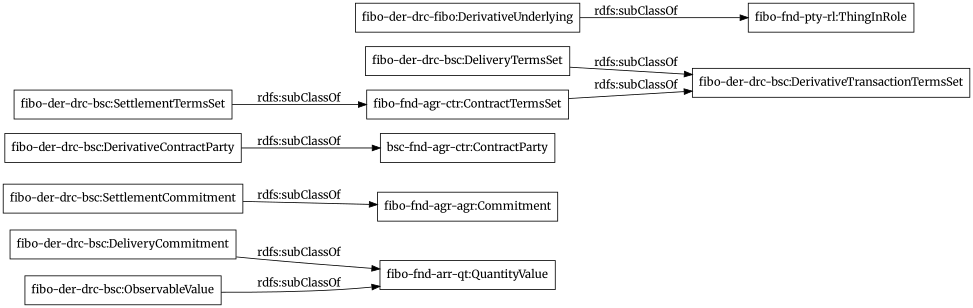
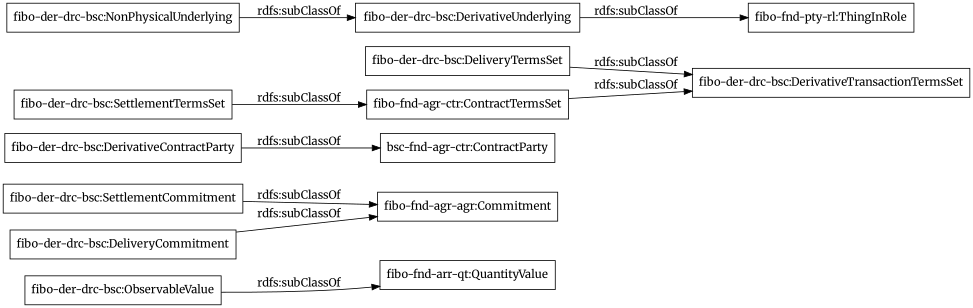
node "fibo-der-drc-bsc:NonPhysicalUnderlying": added
node "fibo-der-drc-fibo:DerivativeUnderlying": label "fibo-der-drc-fibo:DerivativeUnderlying" -> "fibo-der-drc-bsc:DerivativeUnderlying"
edge "fibo-der-drc-bsc:DeliveryCommitment" -> "fibo-fnd-arr-qt:QuantityValue": now "fibo-der-drc-bsc:DeliveryCommitment" -> "fibo-fnd-agr-agr:Commitment"
